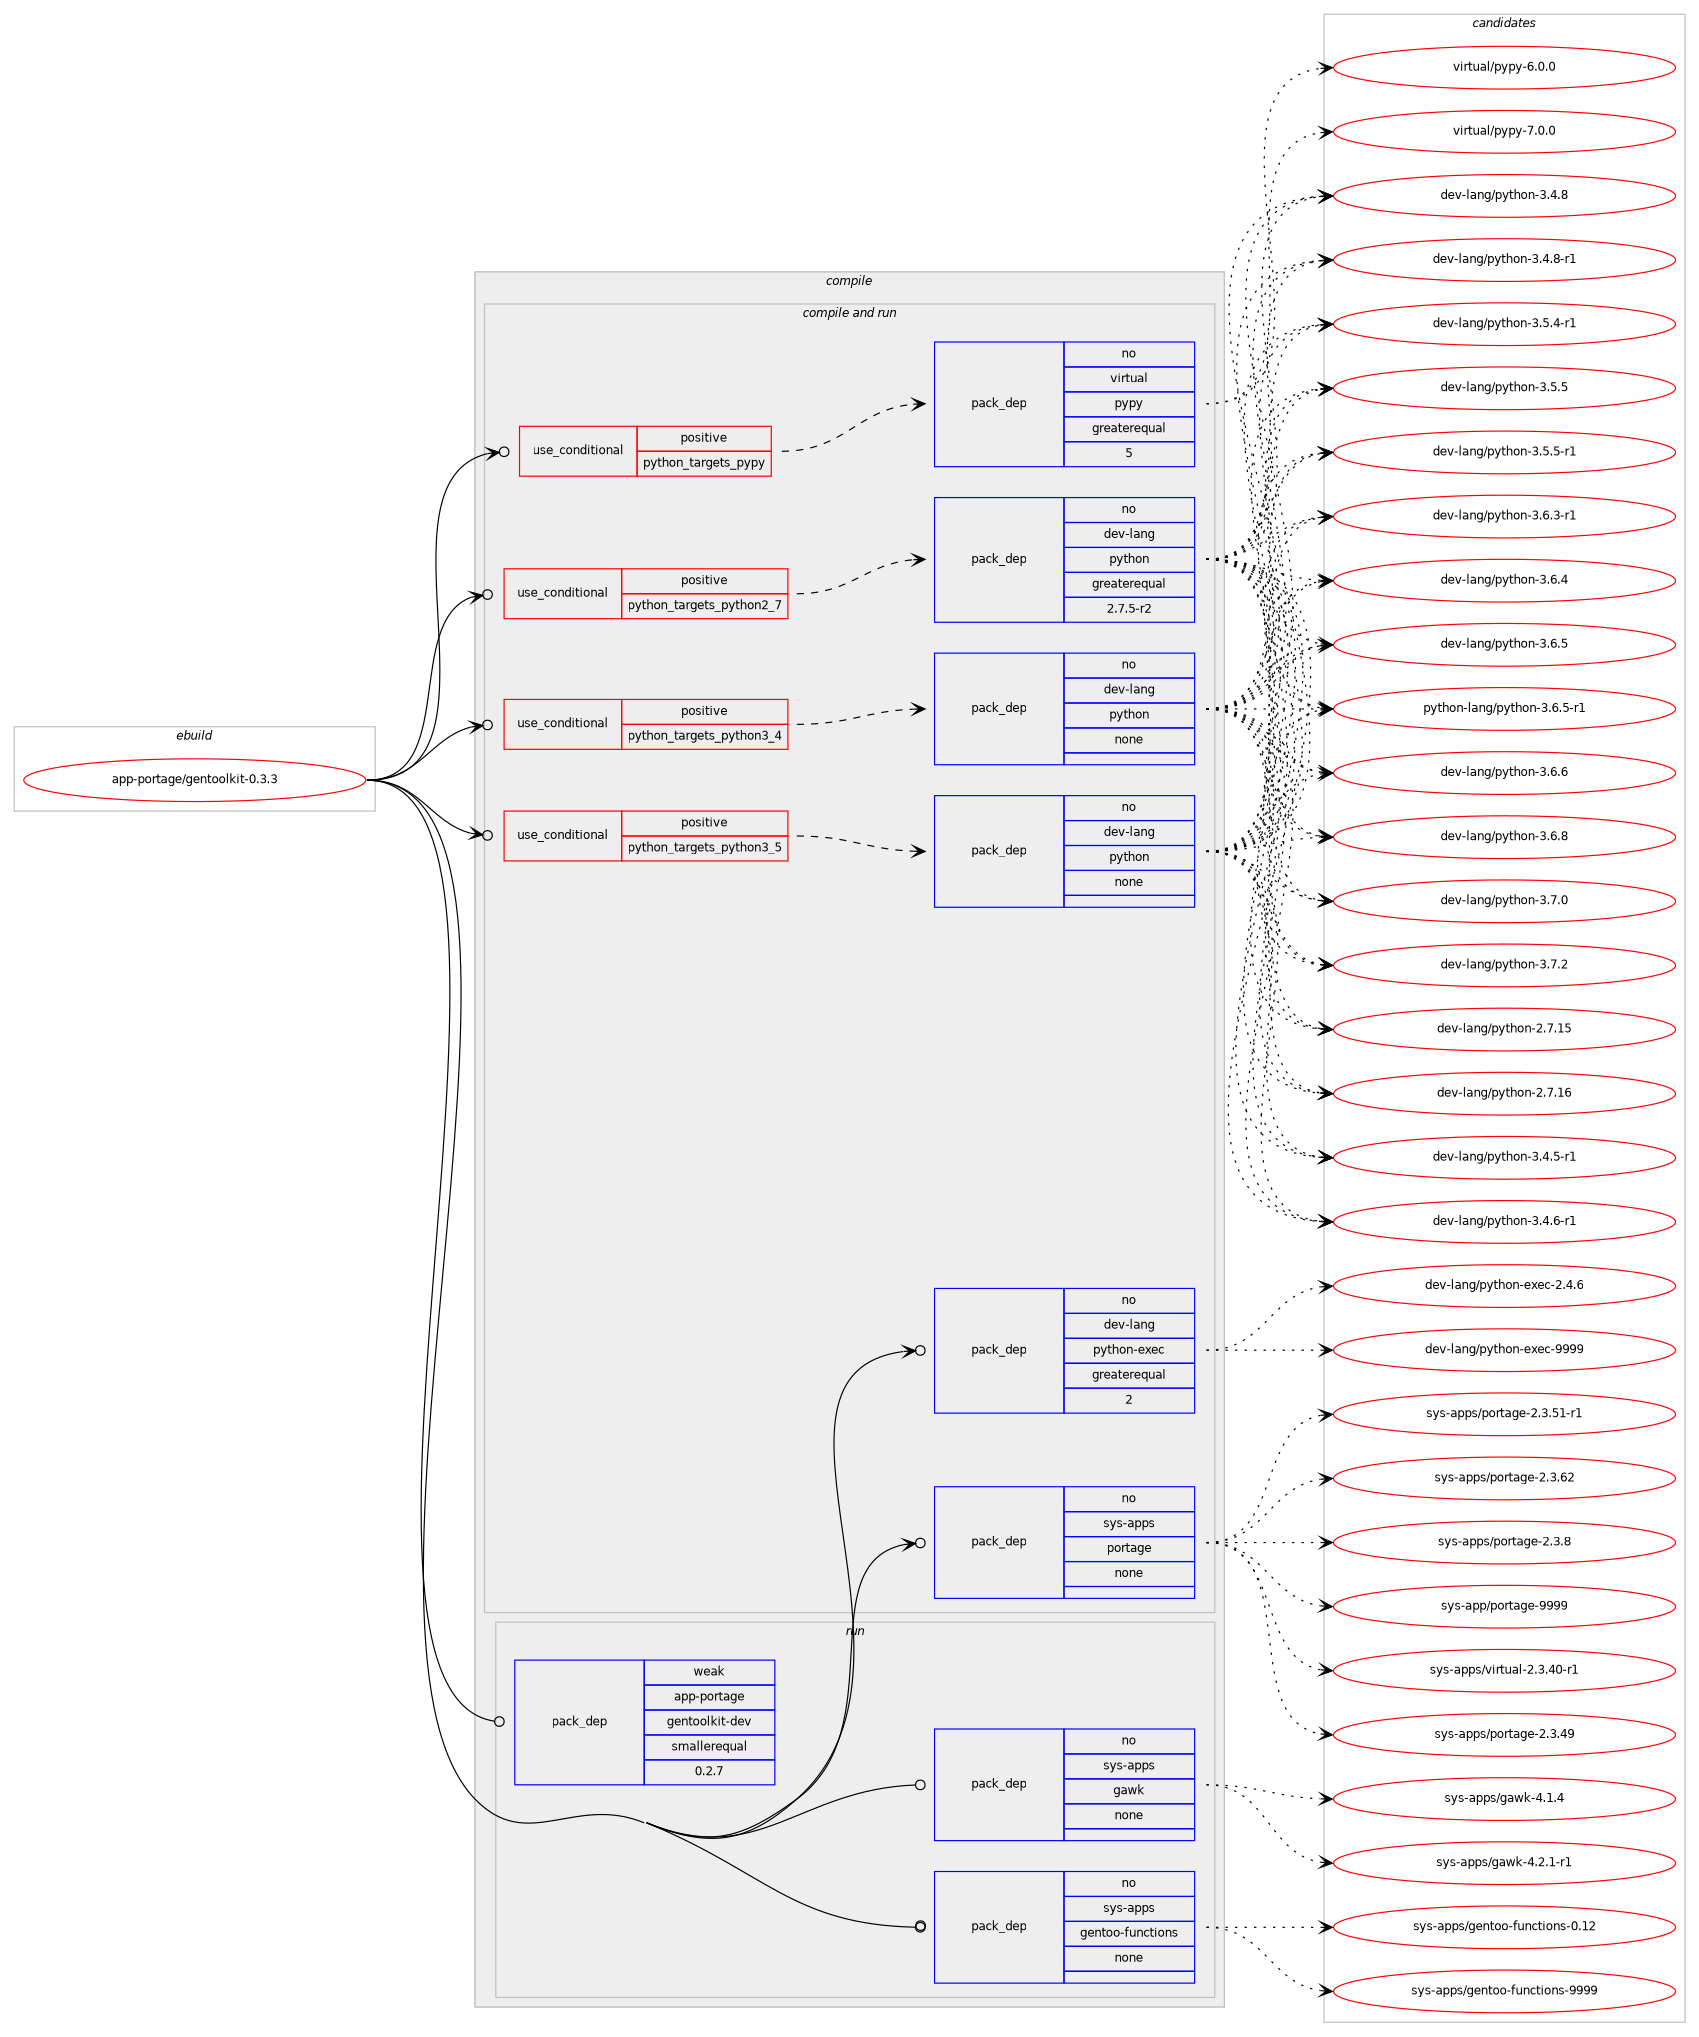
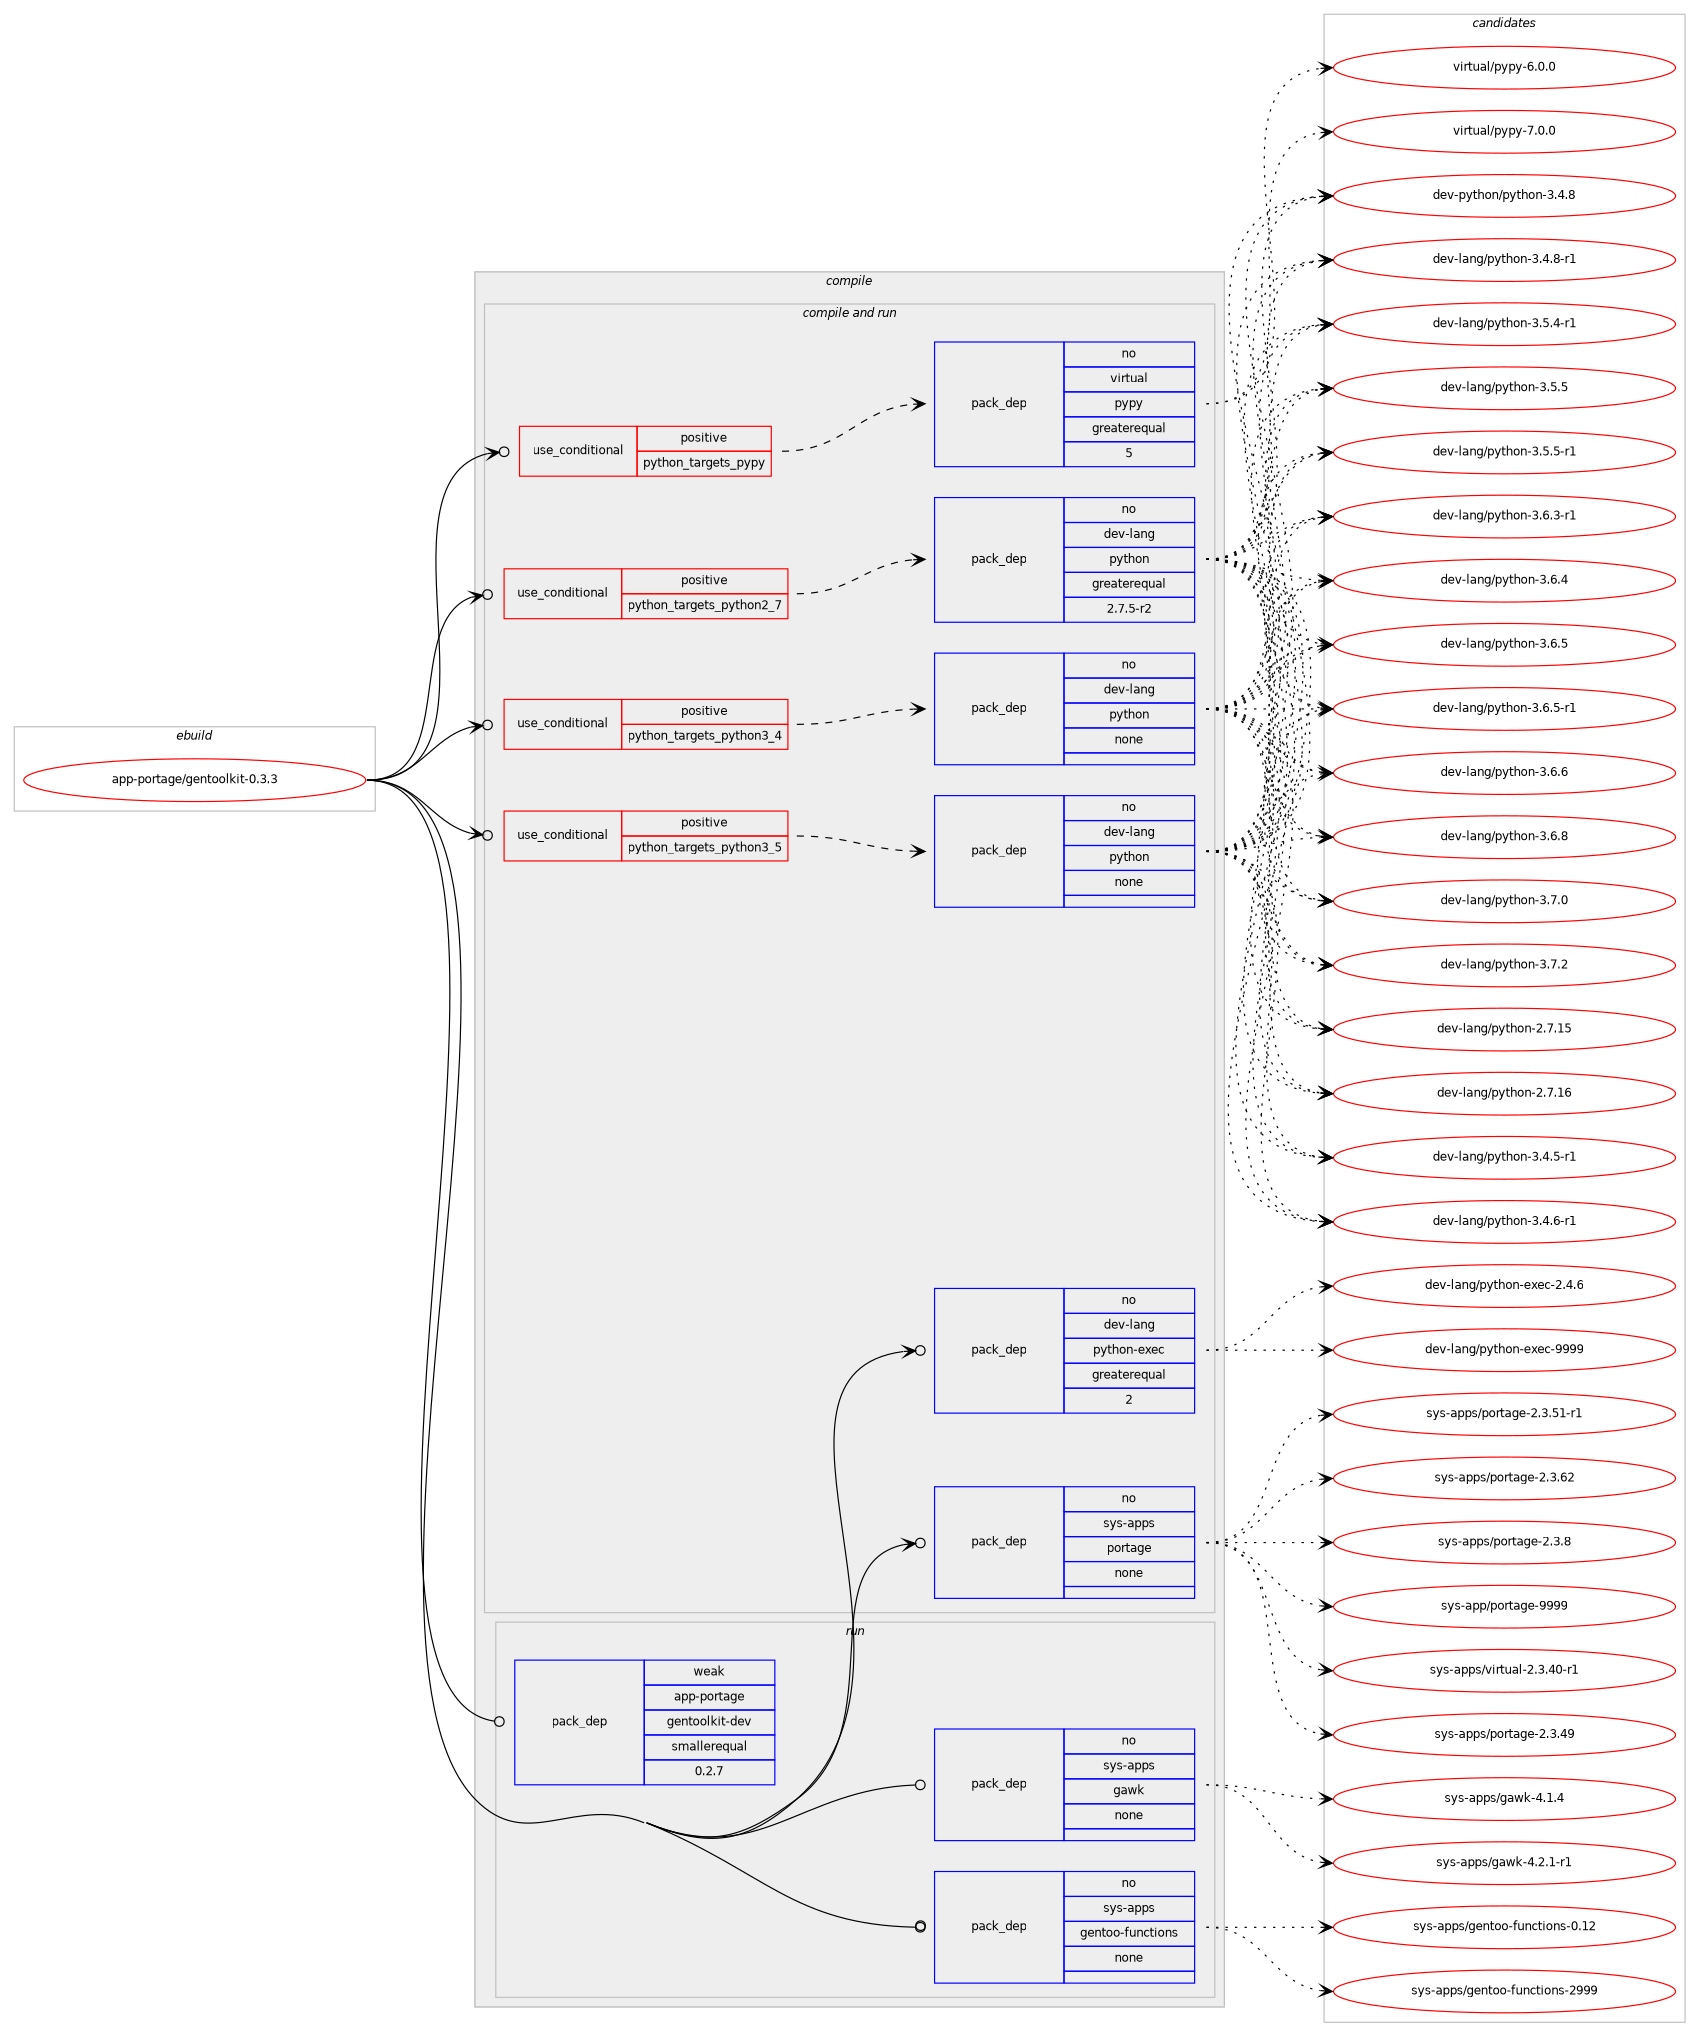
node "dev-lang/python-3.4.8": label "dev-lang/python-3.4.8" -> "dev-python/python-3.4.8"
node "python-lang/python-3.6.5-r1": label "python-lang/python-3.6.5-r1" -> "dev-lang/python-3.6.5-r1"
node "sys-apps/gentoo-functions-9999": label "sys-apps/gentoo-functions-9999" -> "sys-apps/gentoo-functions-2999"
